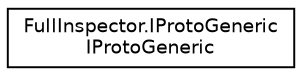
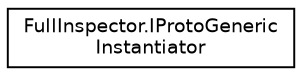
node "FullInspector.IProtoGeneric IProtoGeneric": label "FullInspector.IProtoGeneric IProtoGeneric" -> "FullInspector.IProtoGeneric Instantiator"
